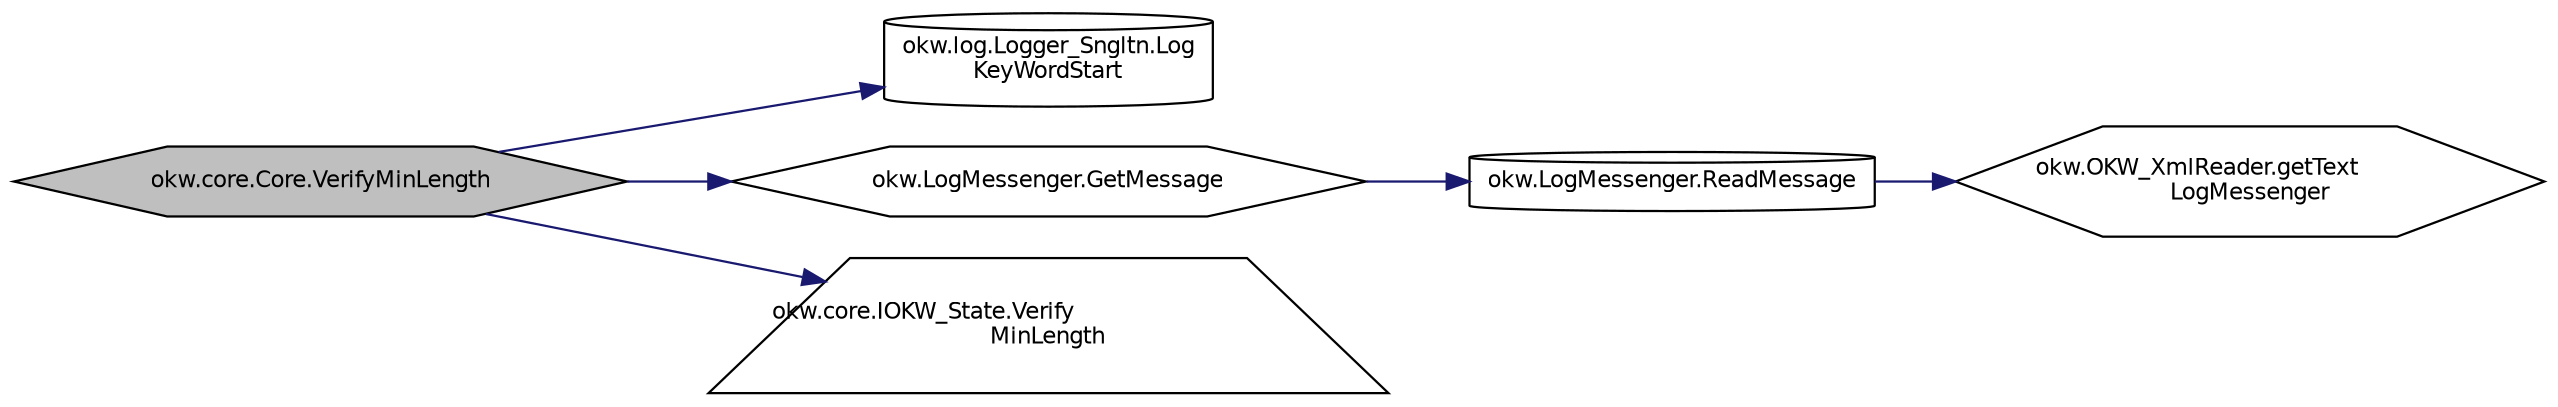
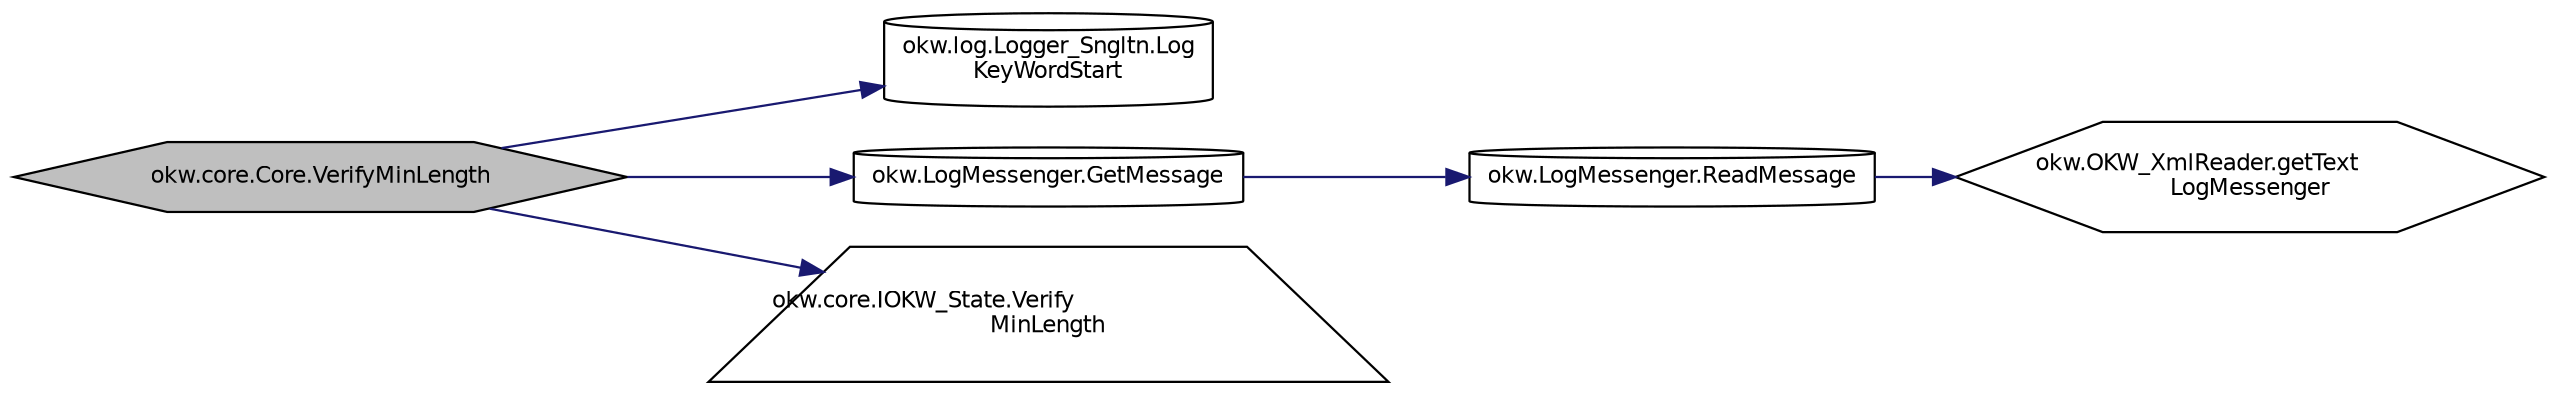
node "okw.LogMessenger.GetMessage": shape hexagon -> cylinder
